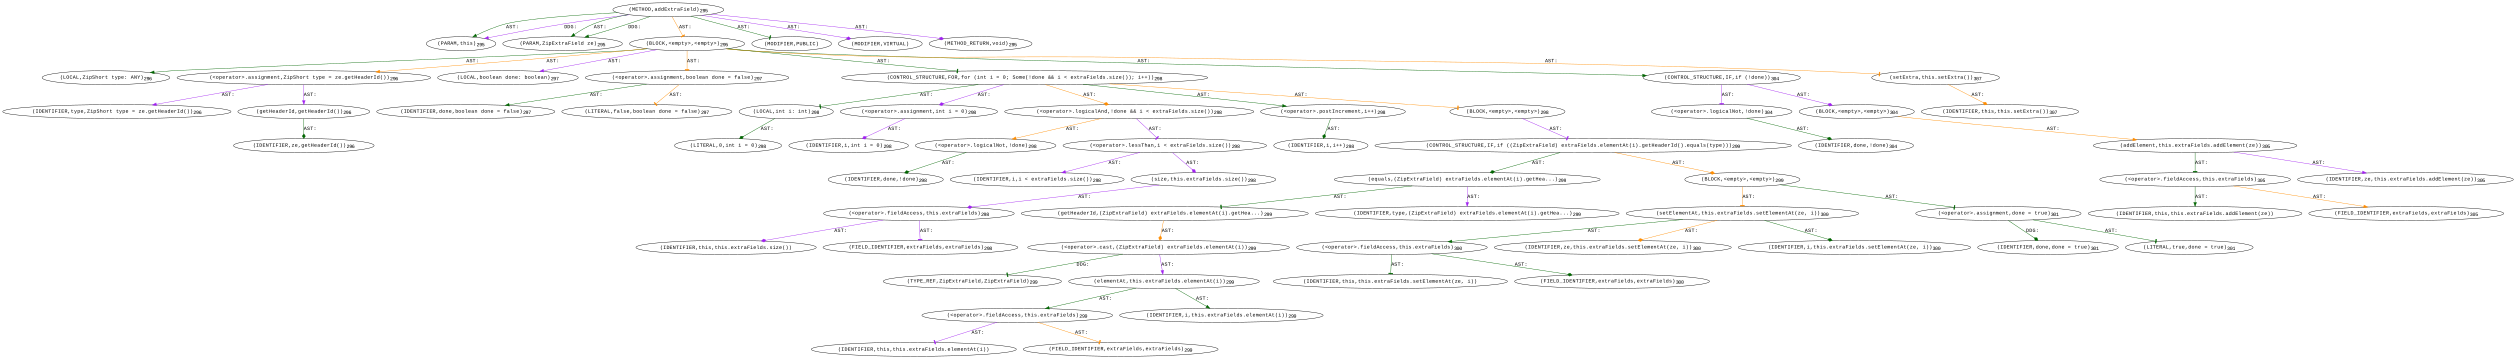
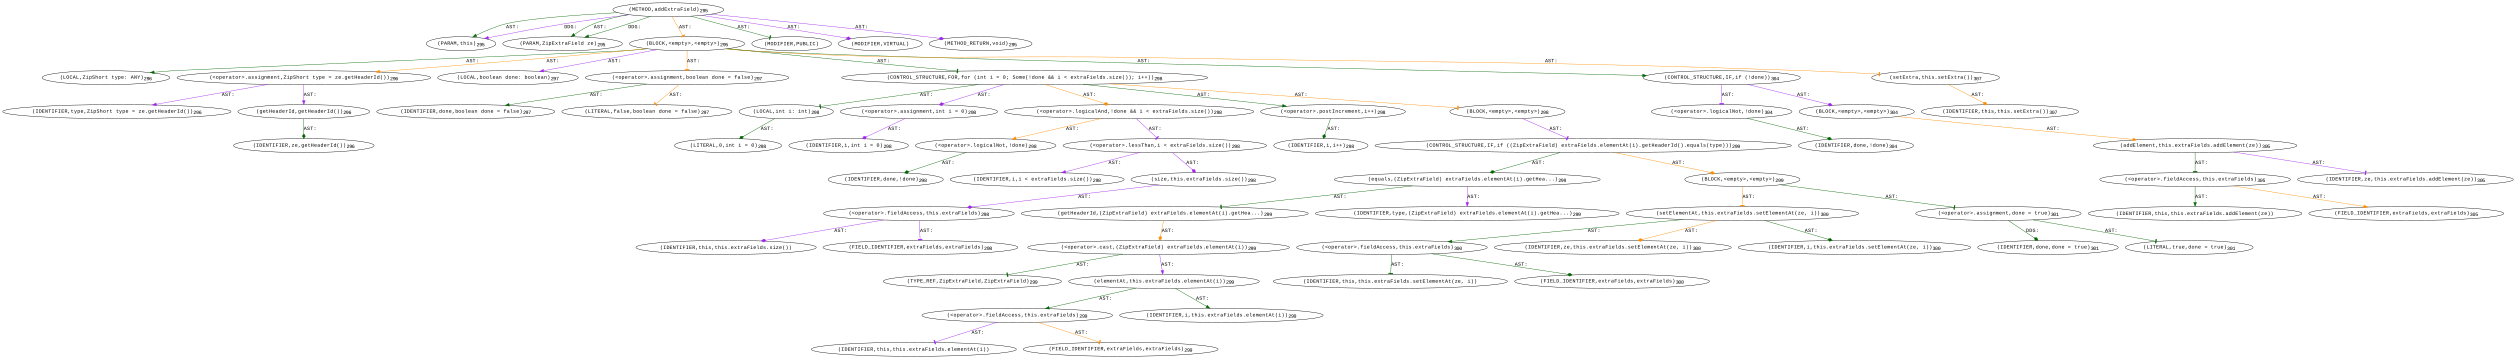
edge "(addElement,this.extraFields.addElement(ze))" -> "(IDENTIFIER,ze,this.extraFields.addElement(ze))": arrowhead normal -> tee
edge "(<operator>.cast,(ZipExtraField) extraFields.elementAt(i))" -> "(TYPE_REF,ZipExtraField,ZipExtraField)": label "DDG: " -> "AST: "
